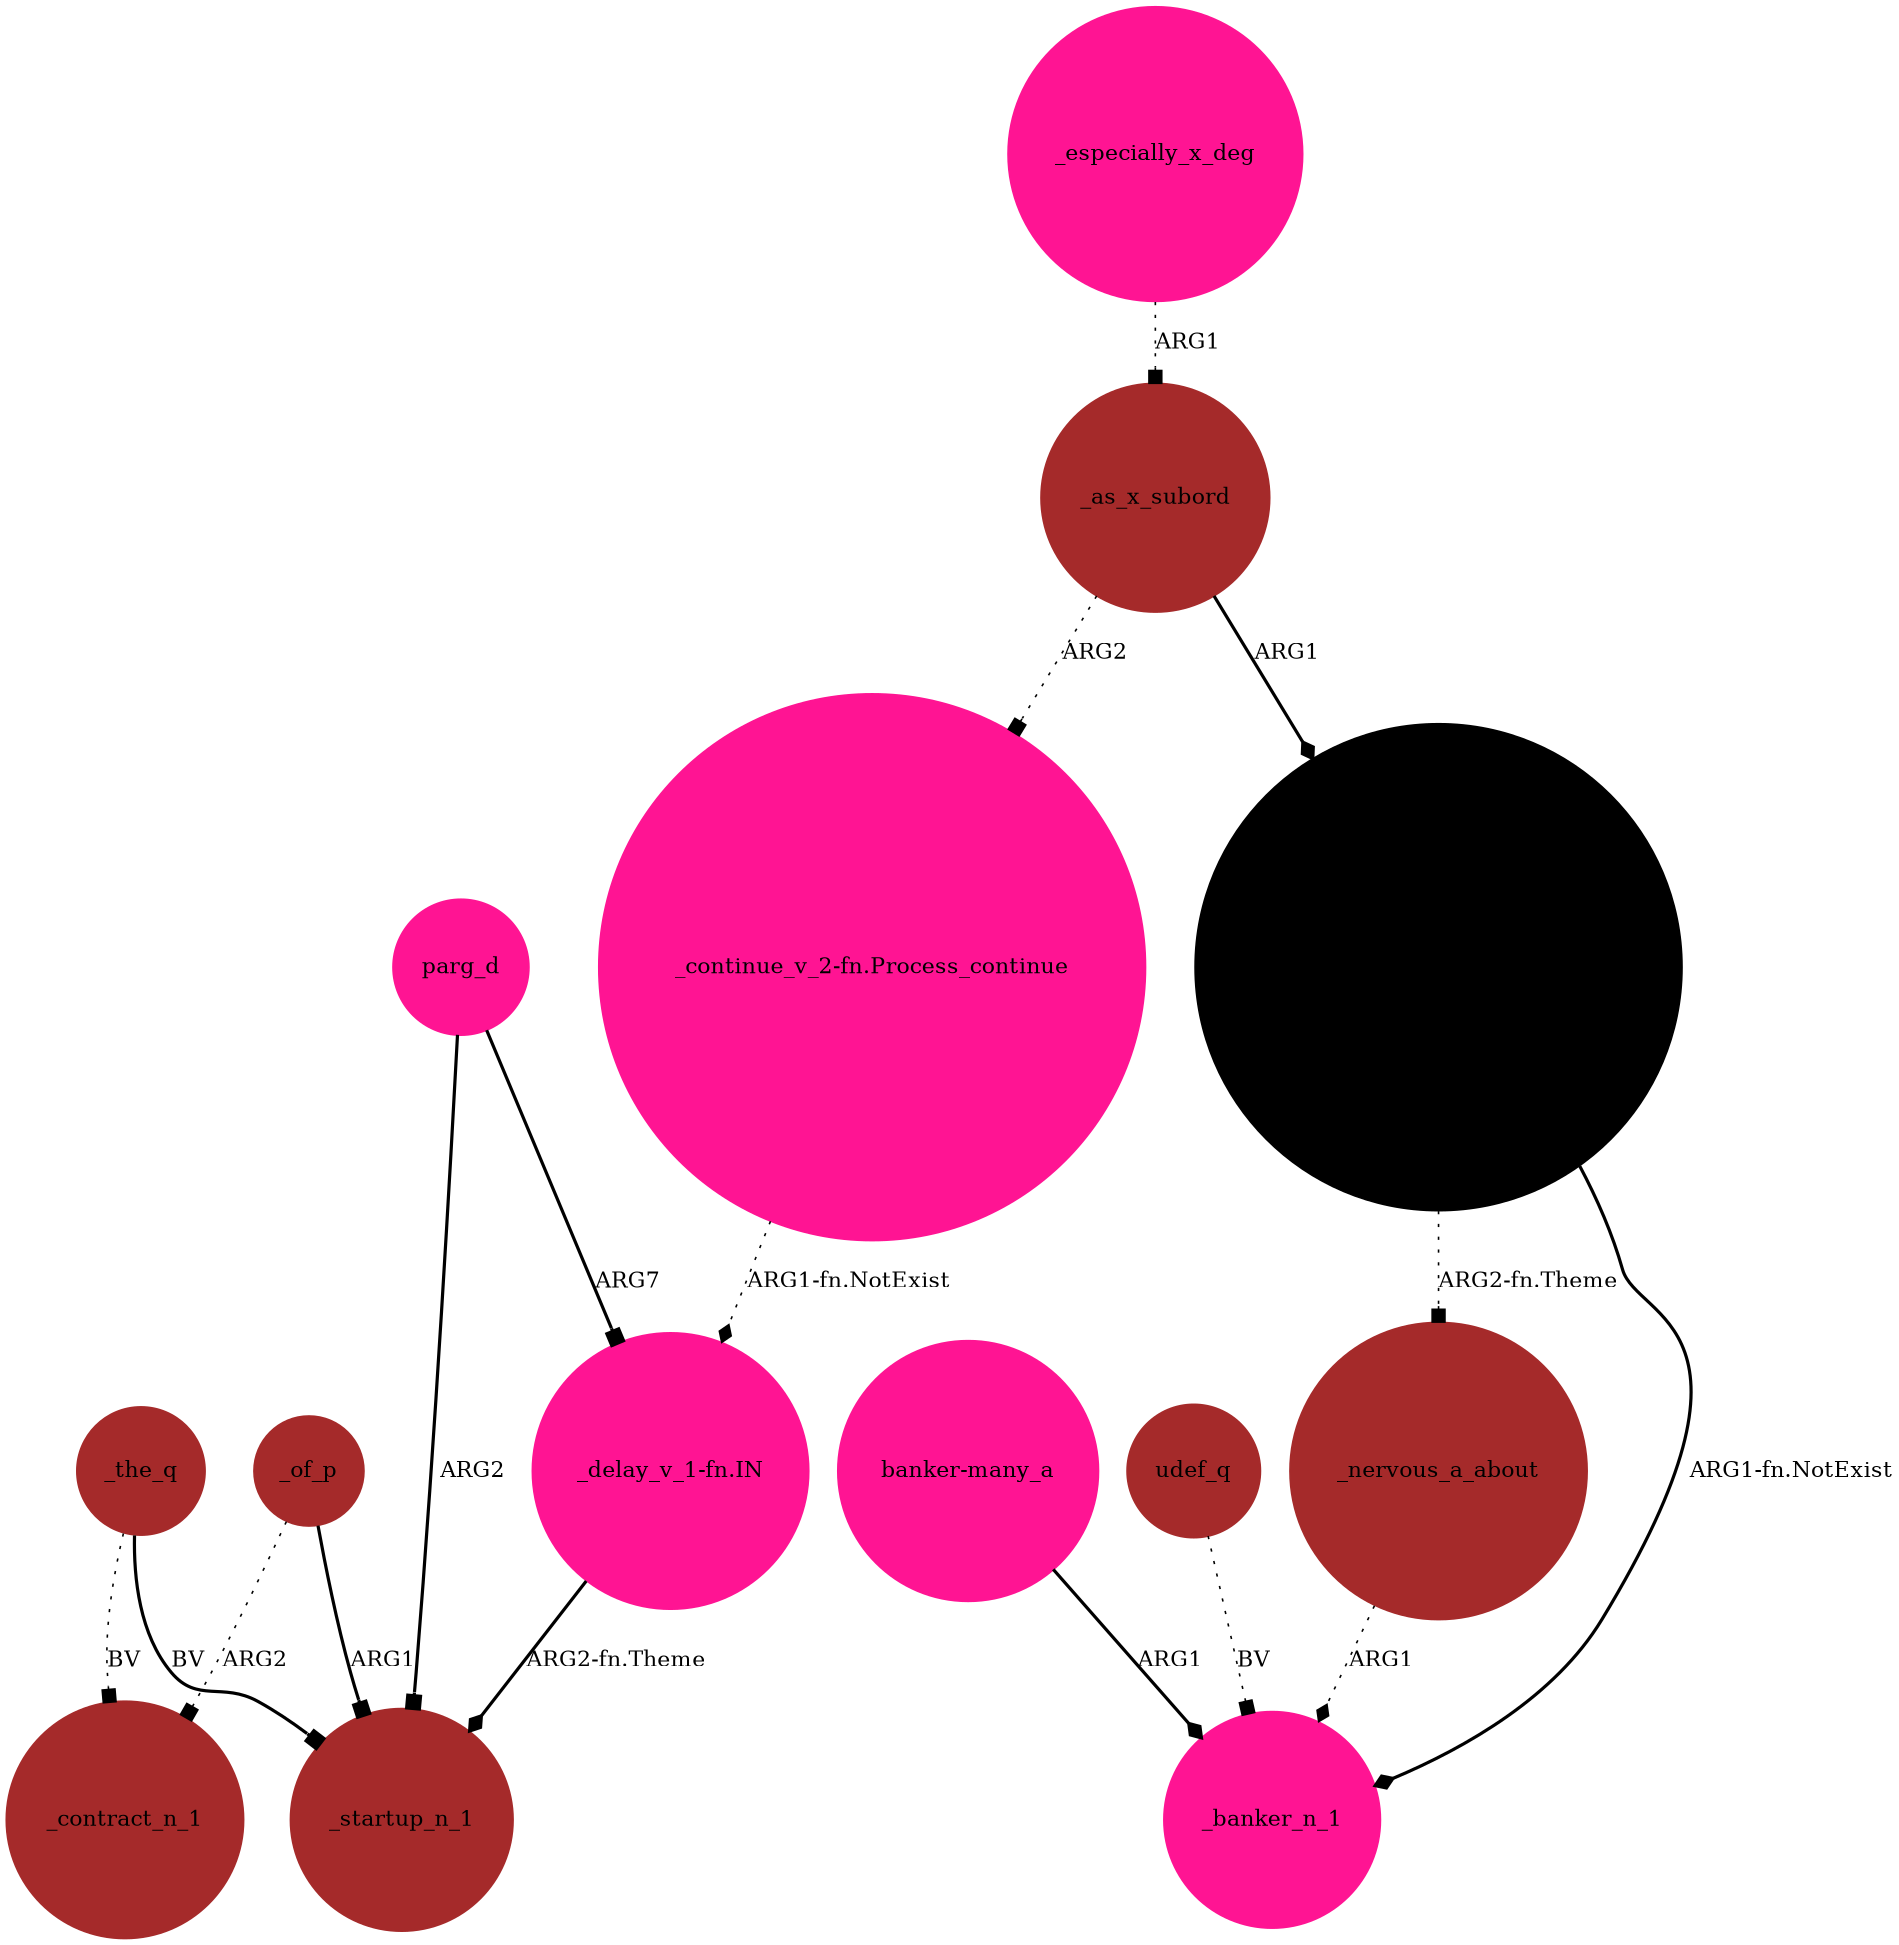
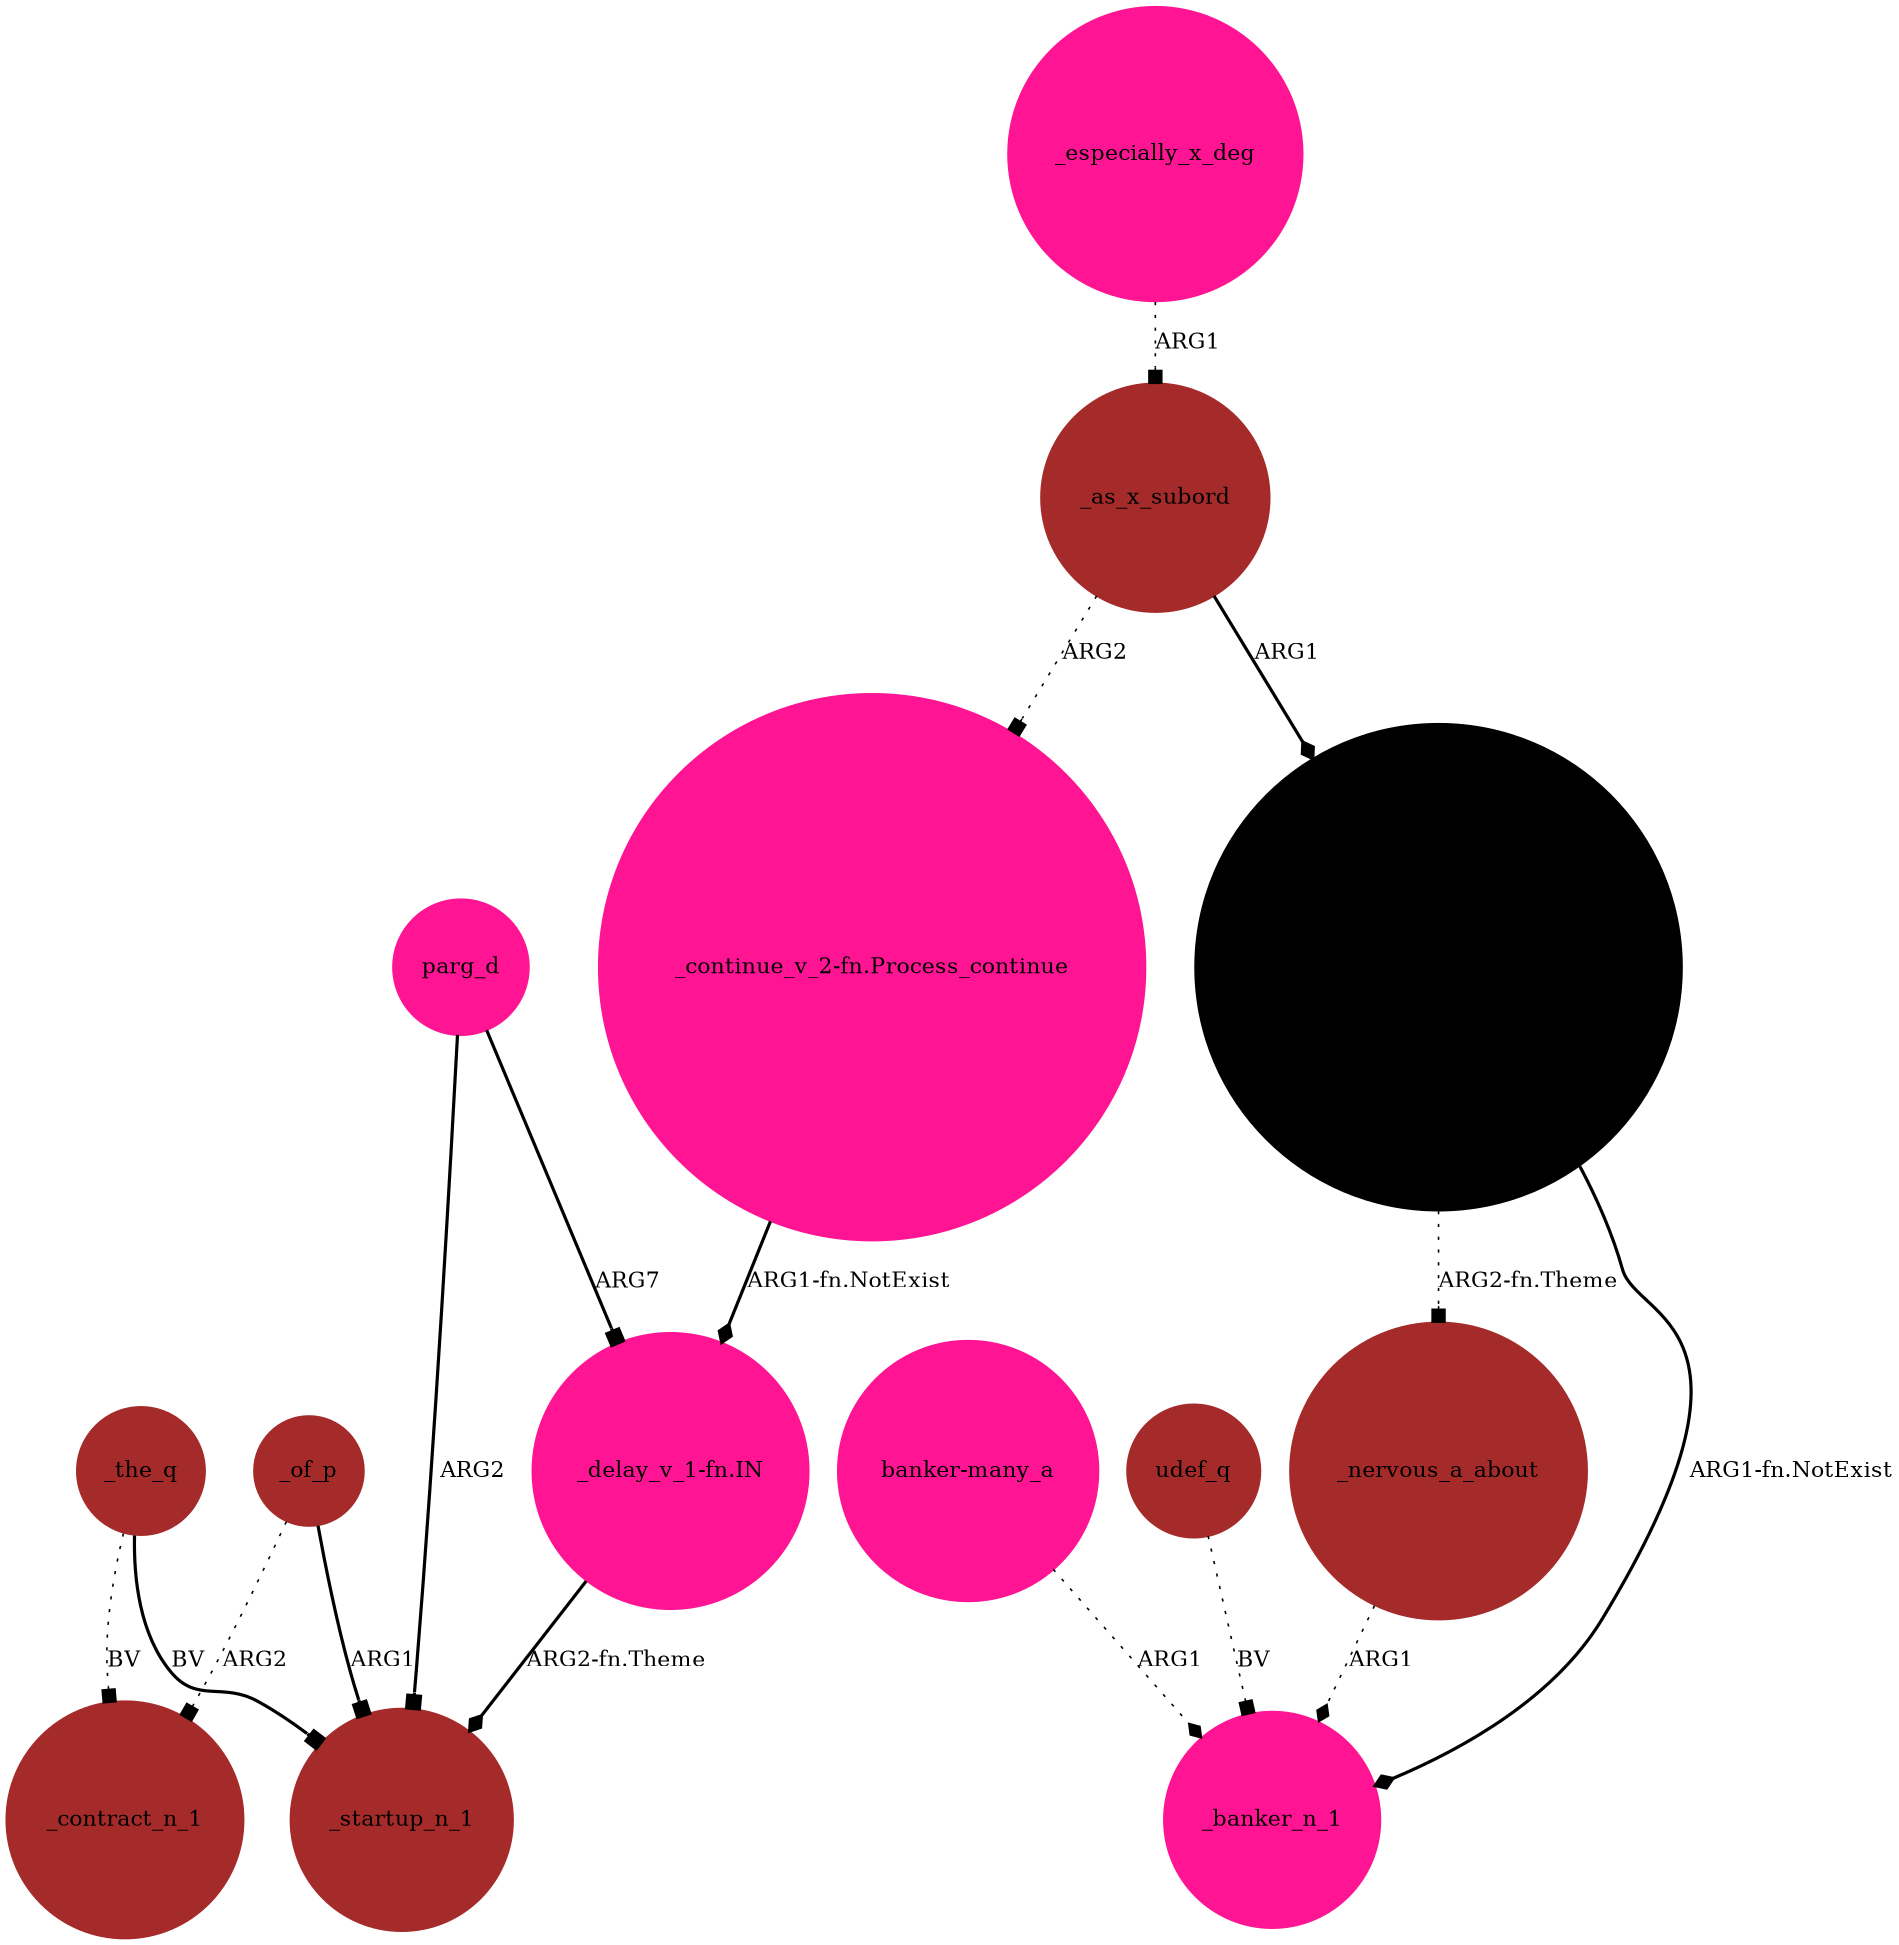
edge "_continue_v_2-fn.Process_continue" -> "_delay_v_1-fn.IN": style dotted -> bold
edge "banker-many_a" -> "_banker_n_1": style bold -> dotted
